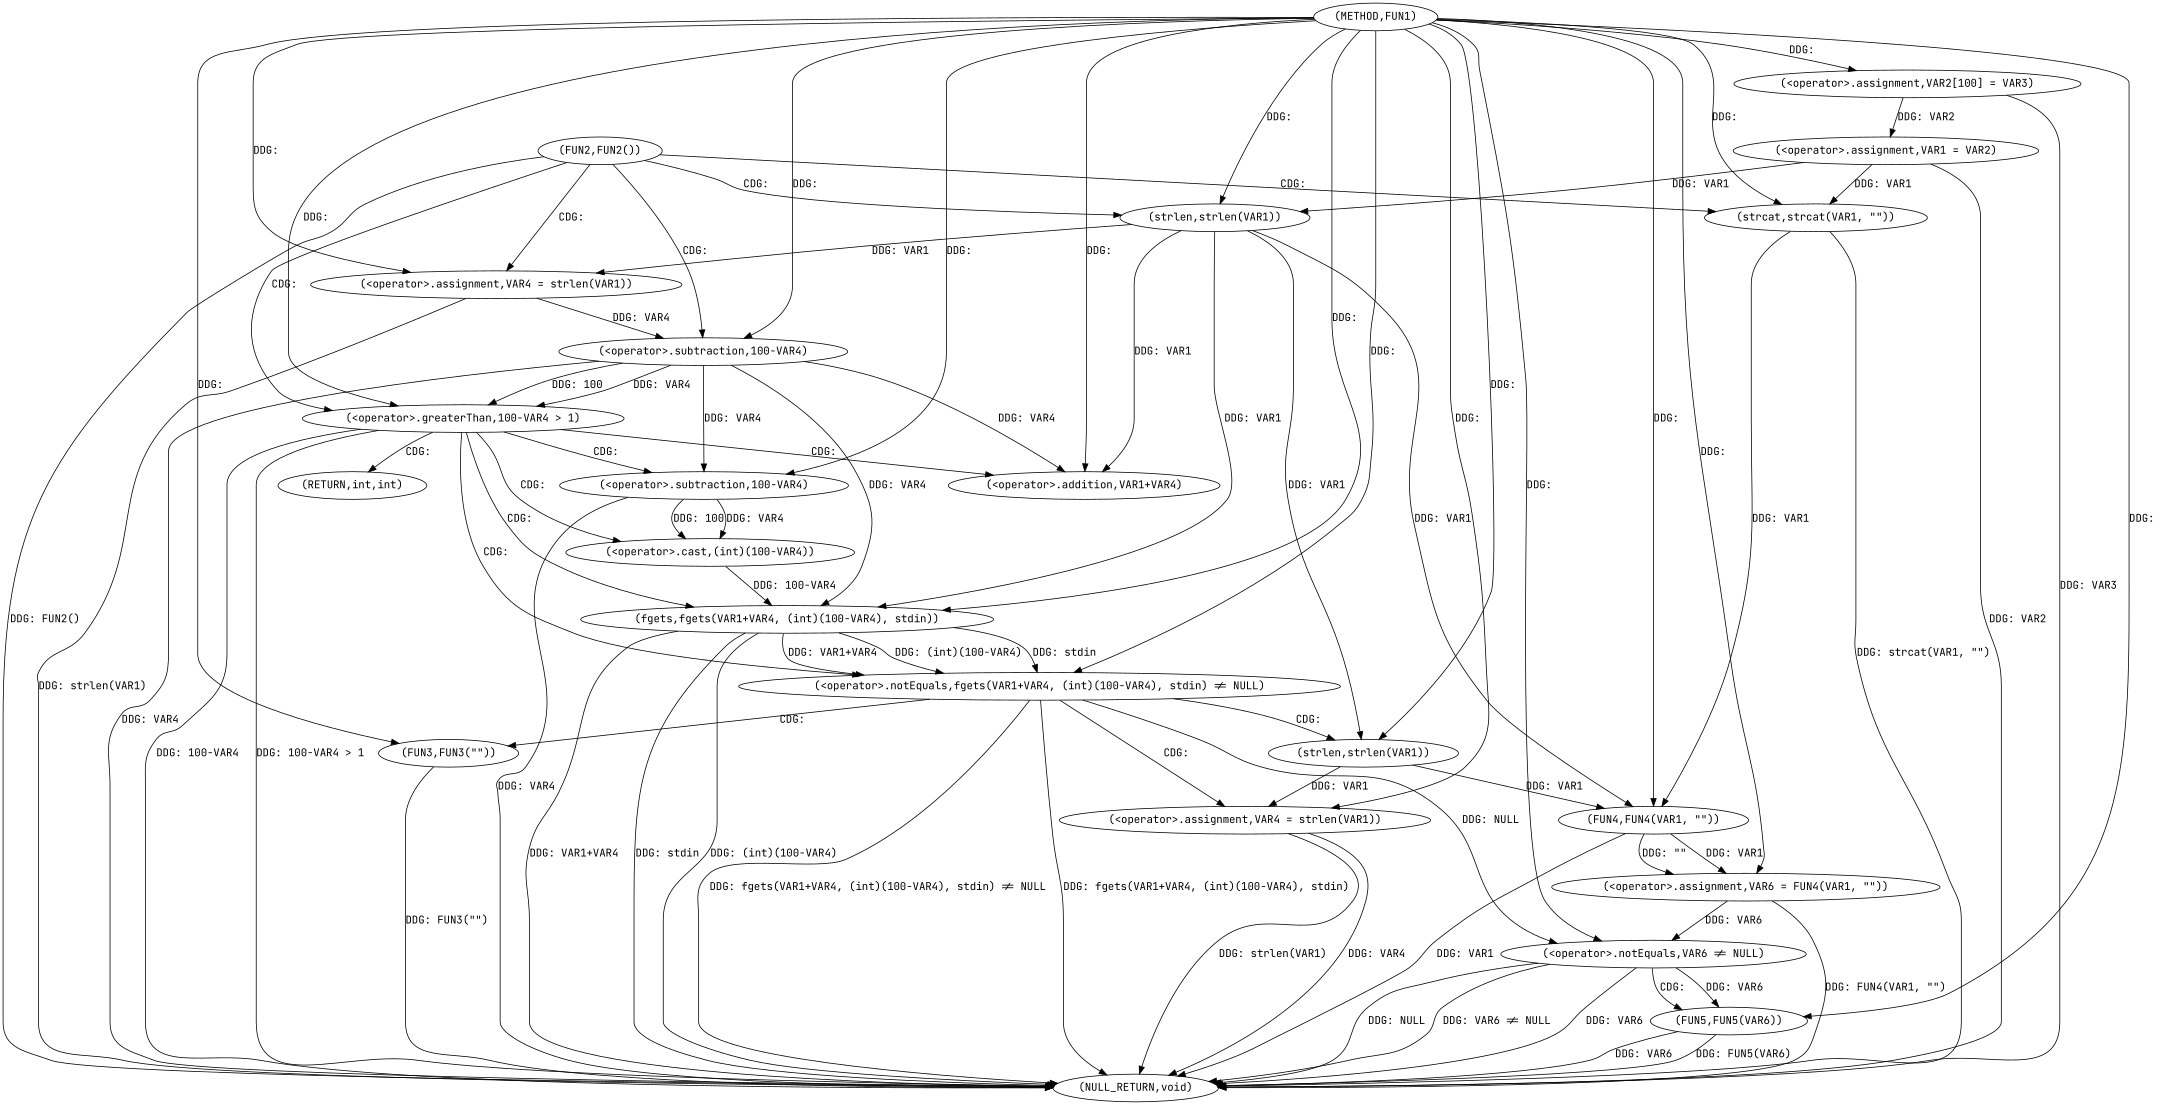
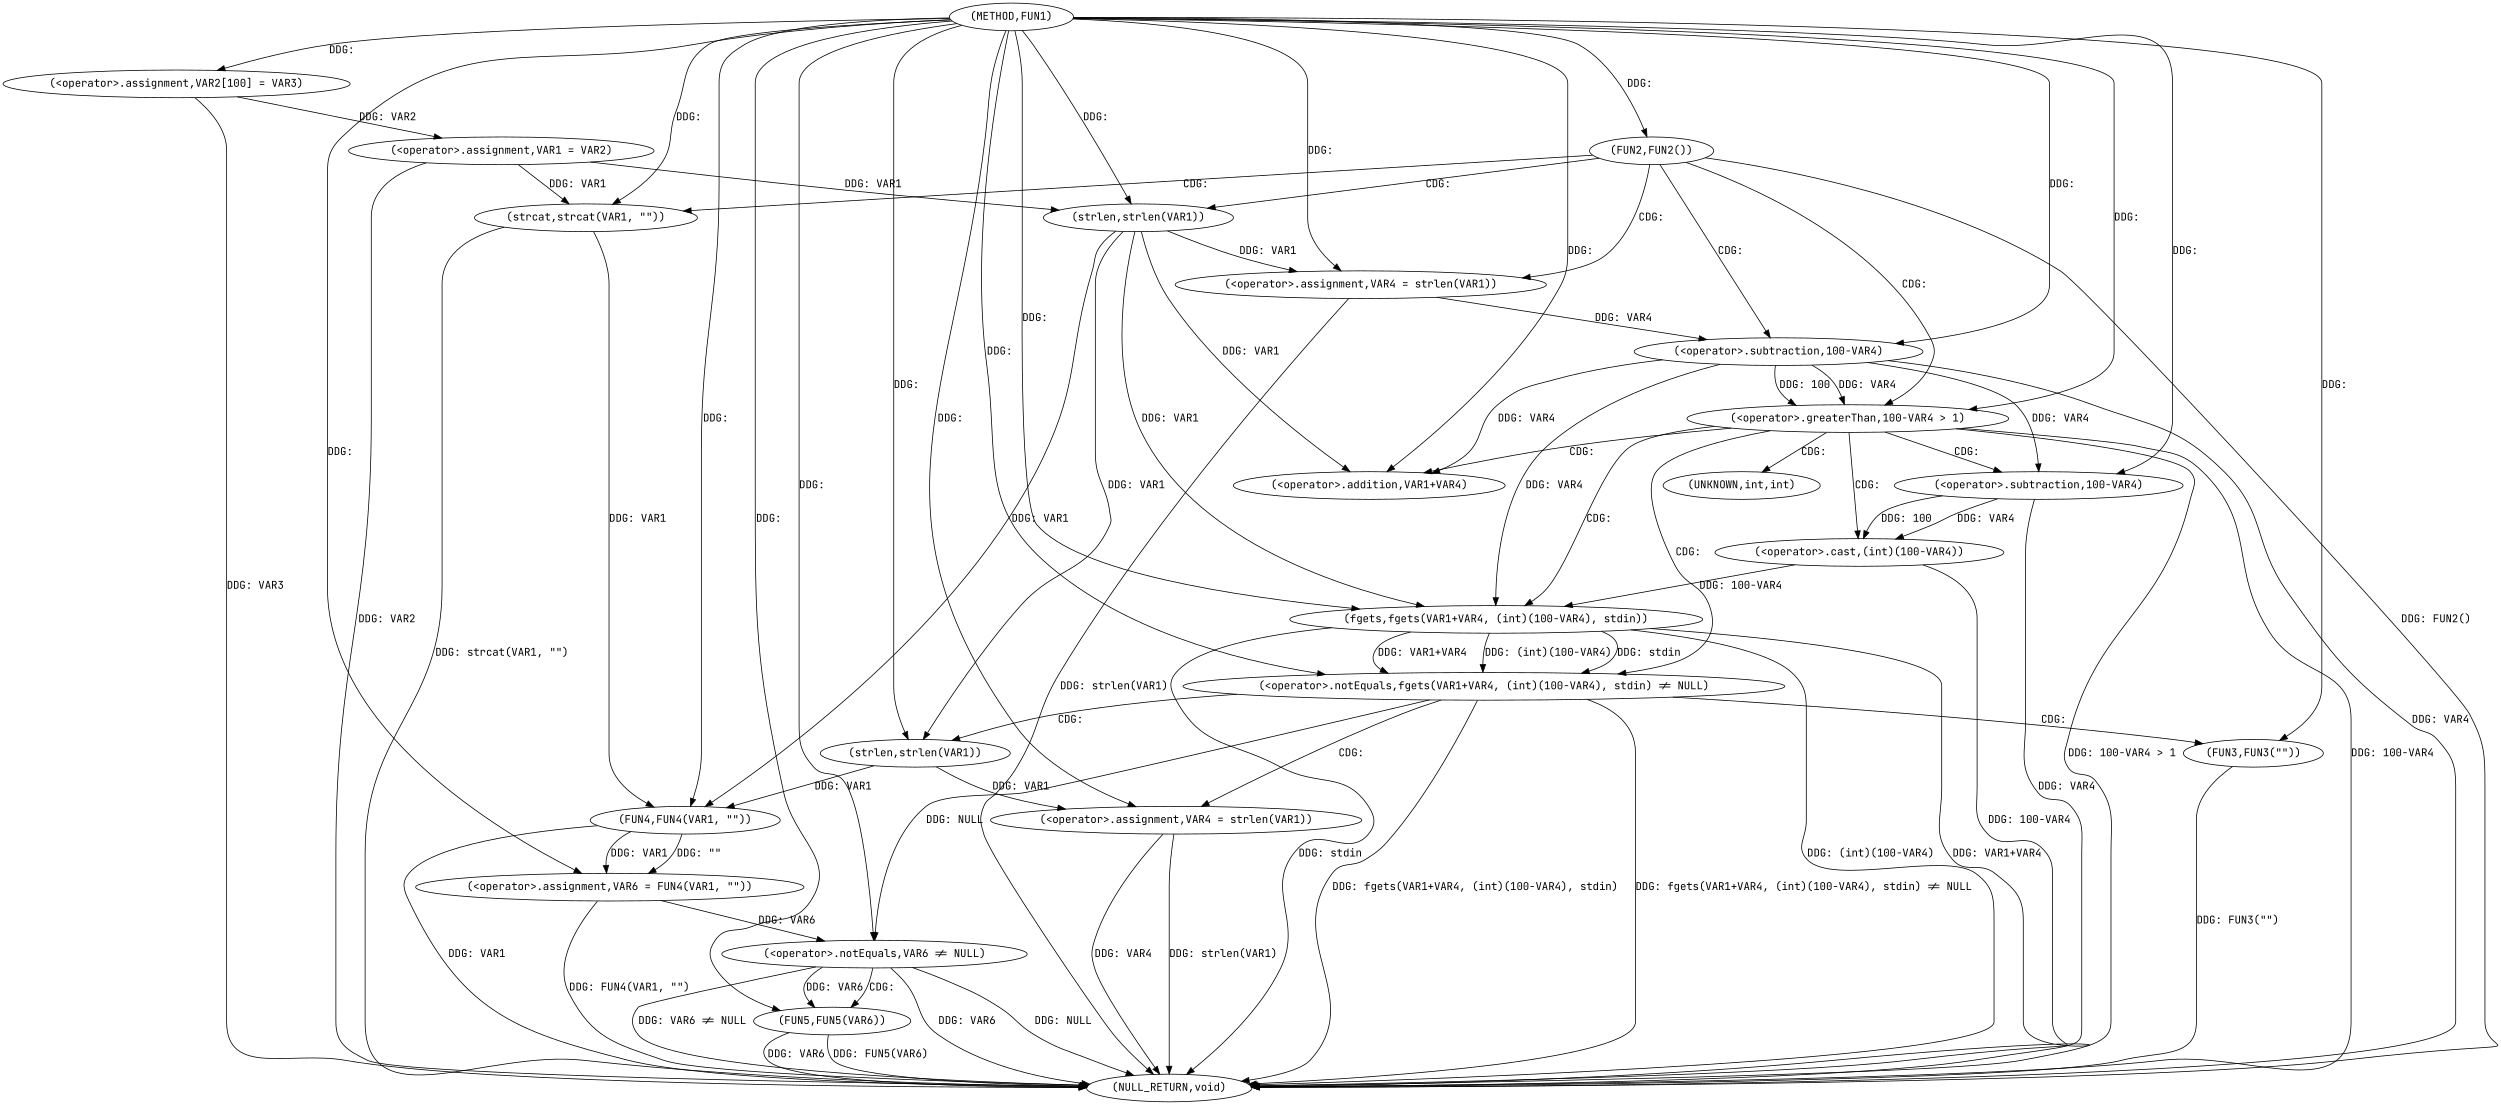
edge "(METHOD,FUN1)" -> "(FUN2,FUN2())": added, label "DDG:"
node "(RETURN,int,int)": label "(RETURN,int,int)" -> "(UNKNOWN,int,int)"
edge "(<operator>.cast,(int)(100-VAR4))" -> "(NULL_RETURN,void)": added, label "DDG: 100-VAR4"
